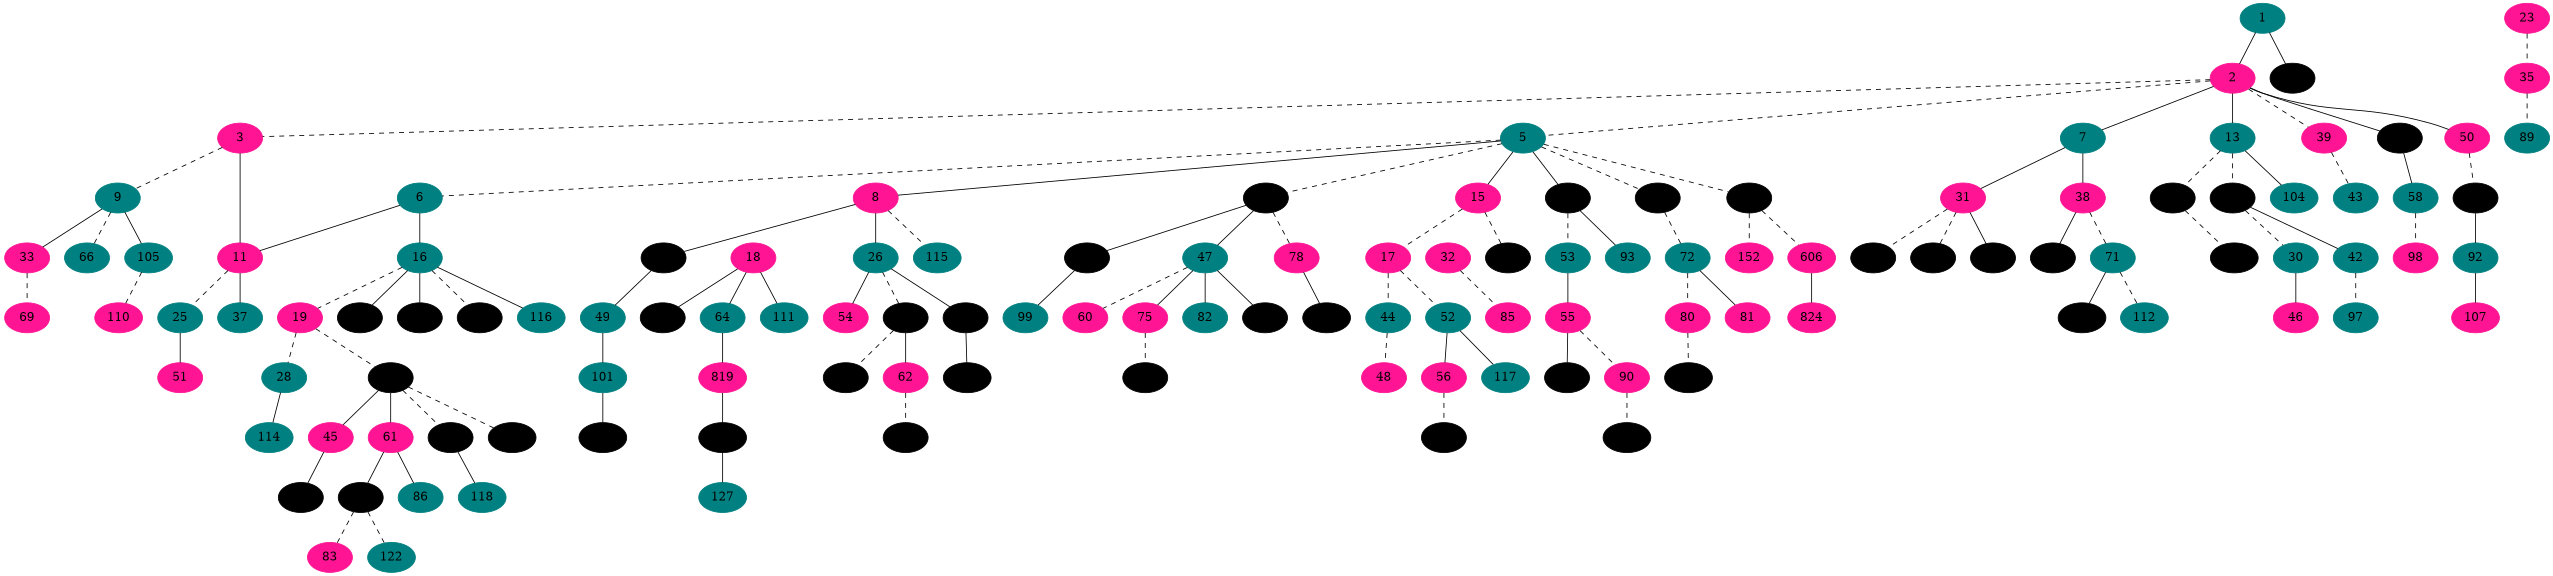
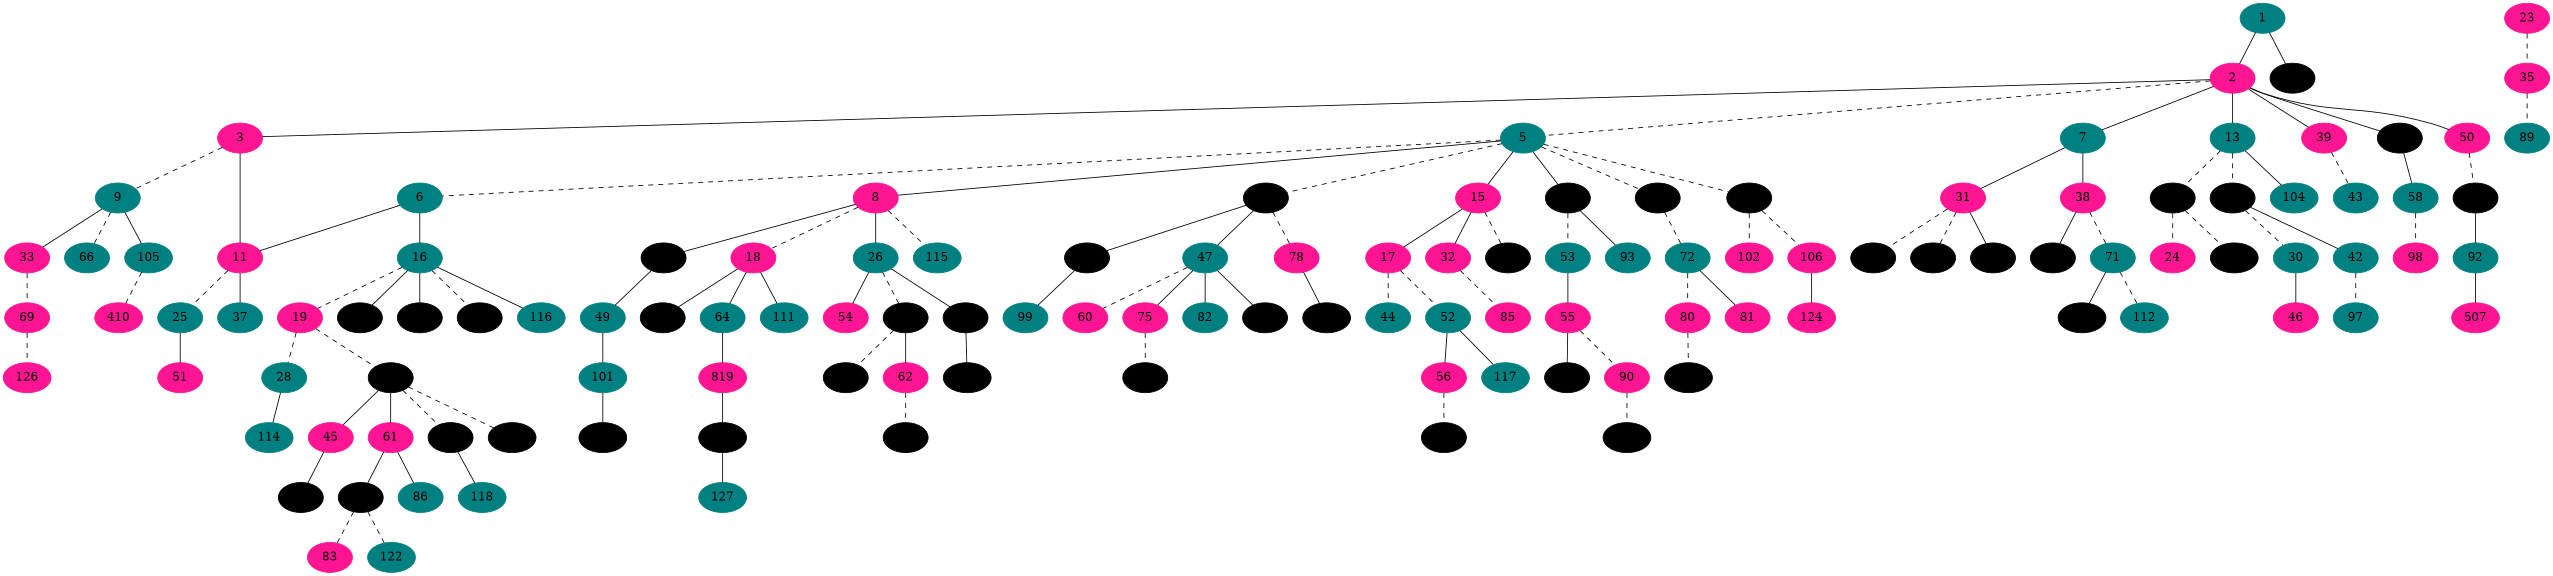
edge "2" -- "3": style dashed -> solid
edge "2" -- "39": style dashed -> solid
edge "8" -- "18": added
edge "15" -- "17": style dashed -> solid
edge "15" -- "32": added
node "152": label "152" -> "102"
node "606": label "606" -> "106"
node "24": added
node "110": label "110" -> "410"
node "824": label "824" -> "124"
node "107": label "107" -> "507"
node "126": added
node "48": removed
